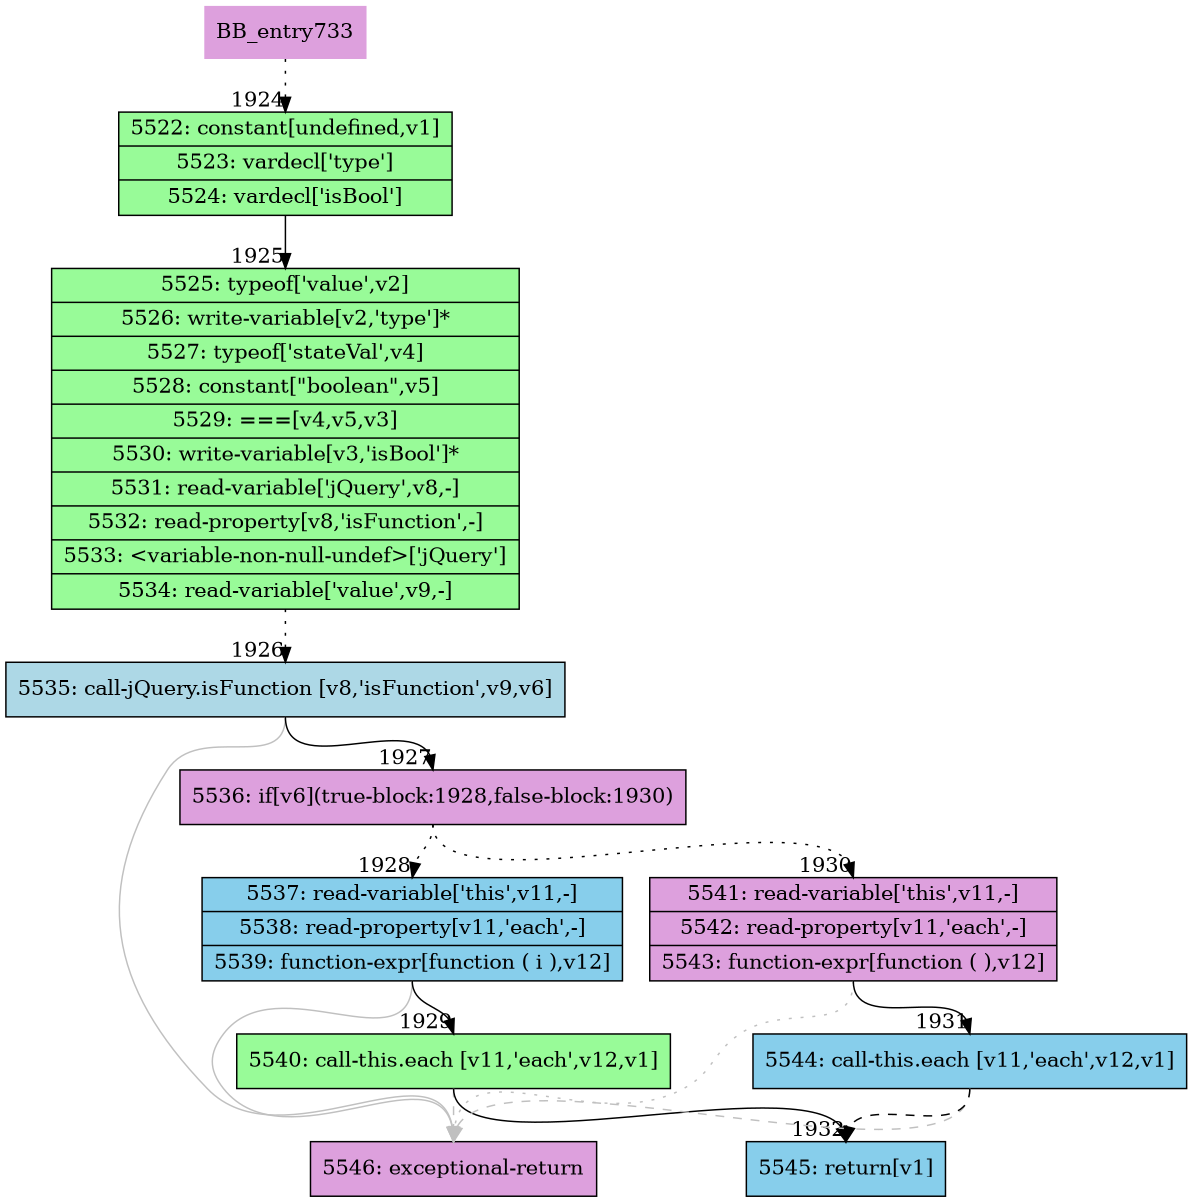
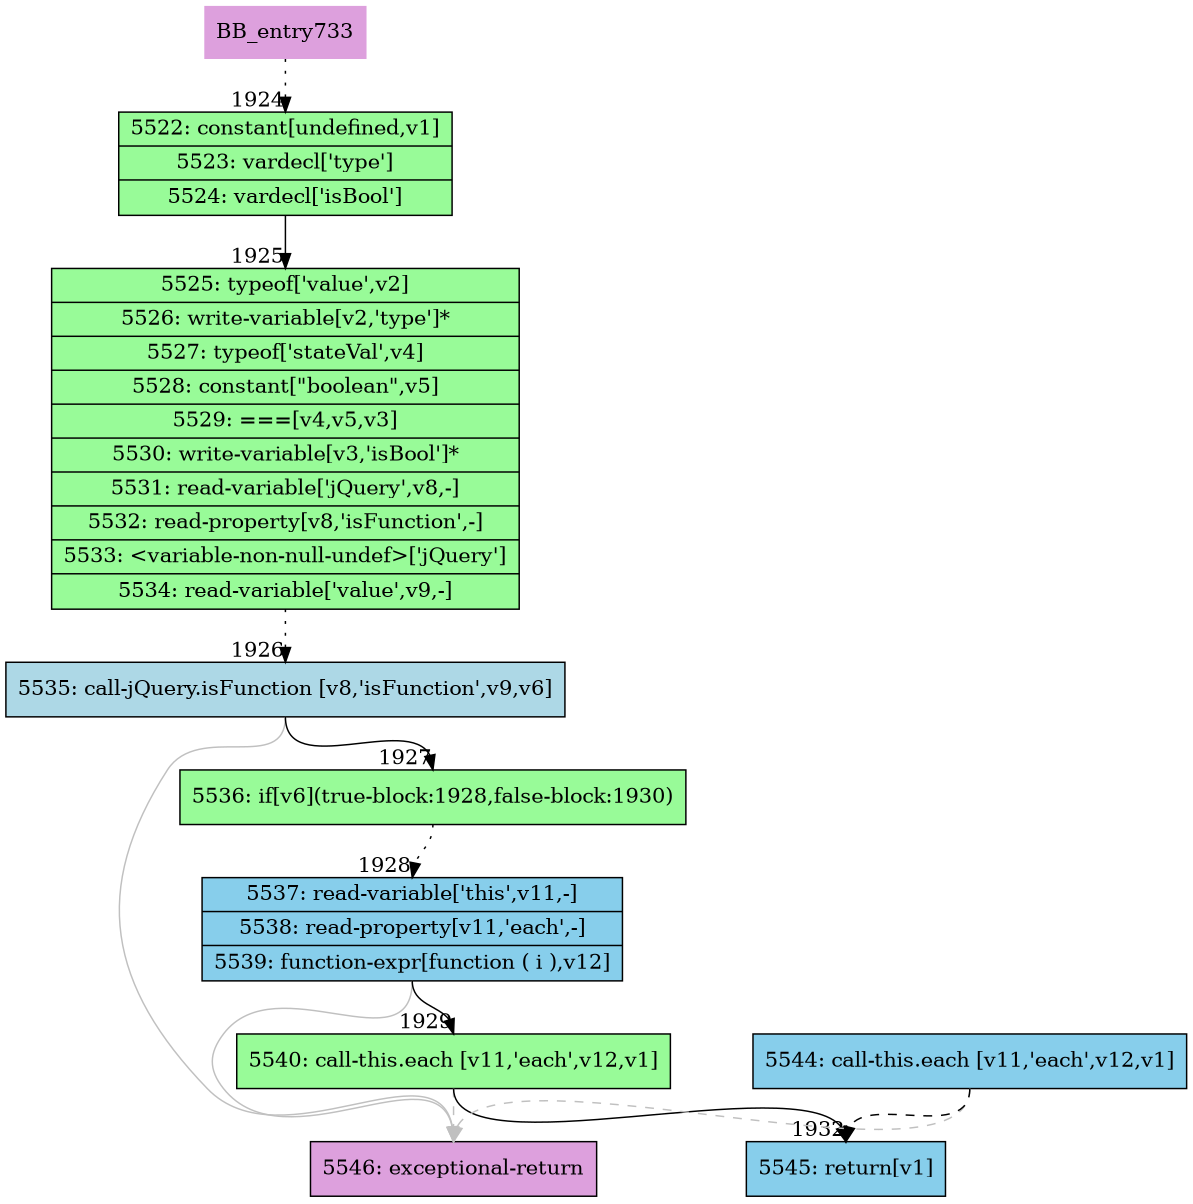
node "5536: if[v6](true-block:1928,false-block:1930)": fillcolor plum -> palegreen
node "5541: read-variable['this',v11,-]": removed
